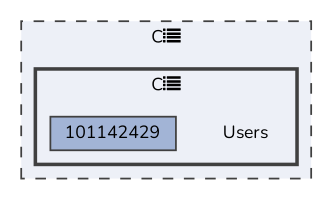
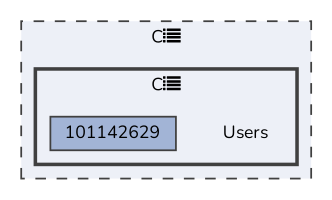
node "101142429": label "101142429" -> "101142629"
